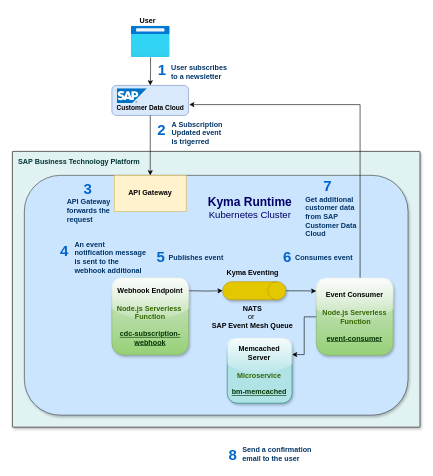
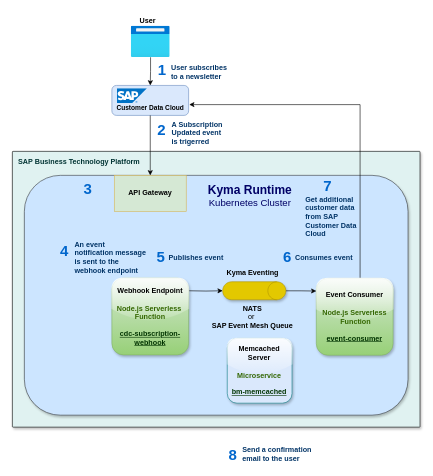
node "API Gateway": fillcolor #fff2cc -> #d5e8d4
node "Kyma Runtime Kubernetes Cluster": moved (250, 208) -> (250, 196)
node "API Gateway forwards the request": removed
node "An event notification message is sent to the webhook additional": label "An event notification message is sent to the webhook additional" -> "An event notification message is sent to the webhook endpoint"
edge "Event Consumer Node.js Serverless Function event-consumer" -> "Memcached Server Microservice bm-memcached": removed
node "Memcached Server Microservice bm-memcached": fillcolor #b0e3e6 -> #dae8fc
